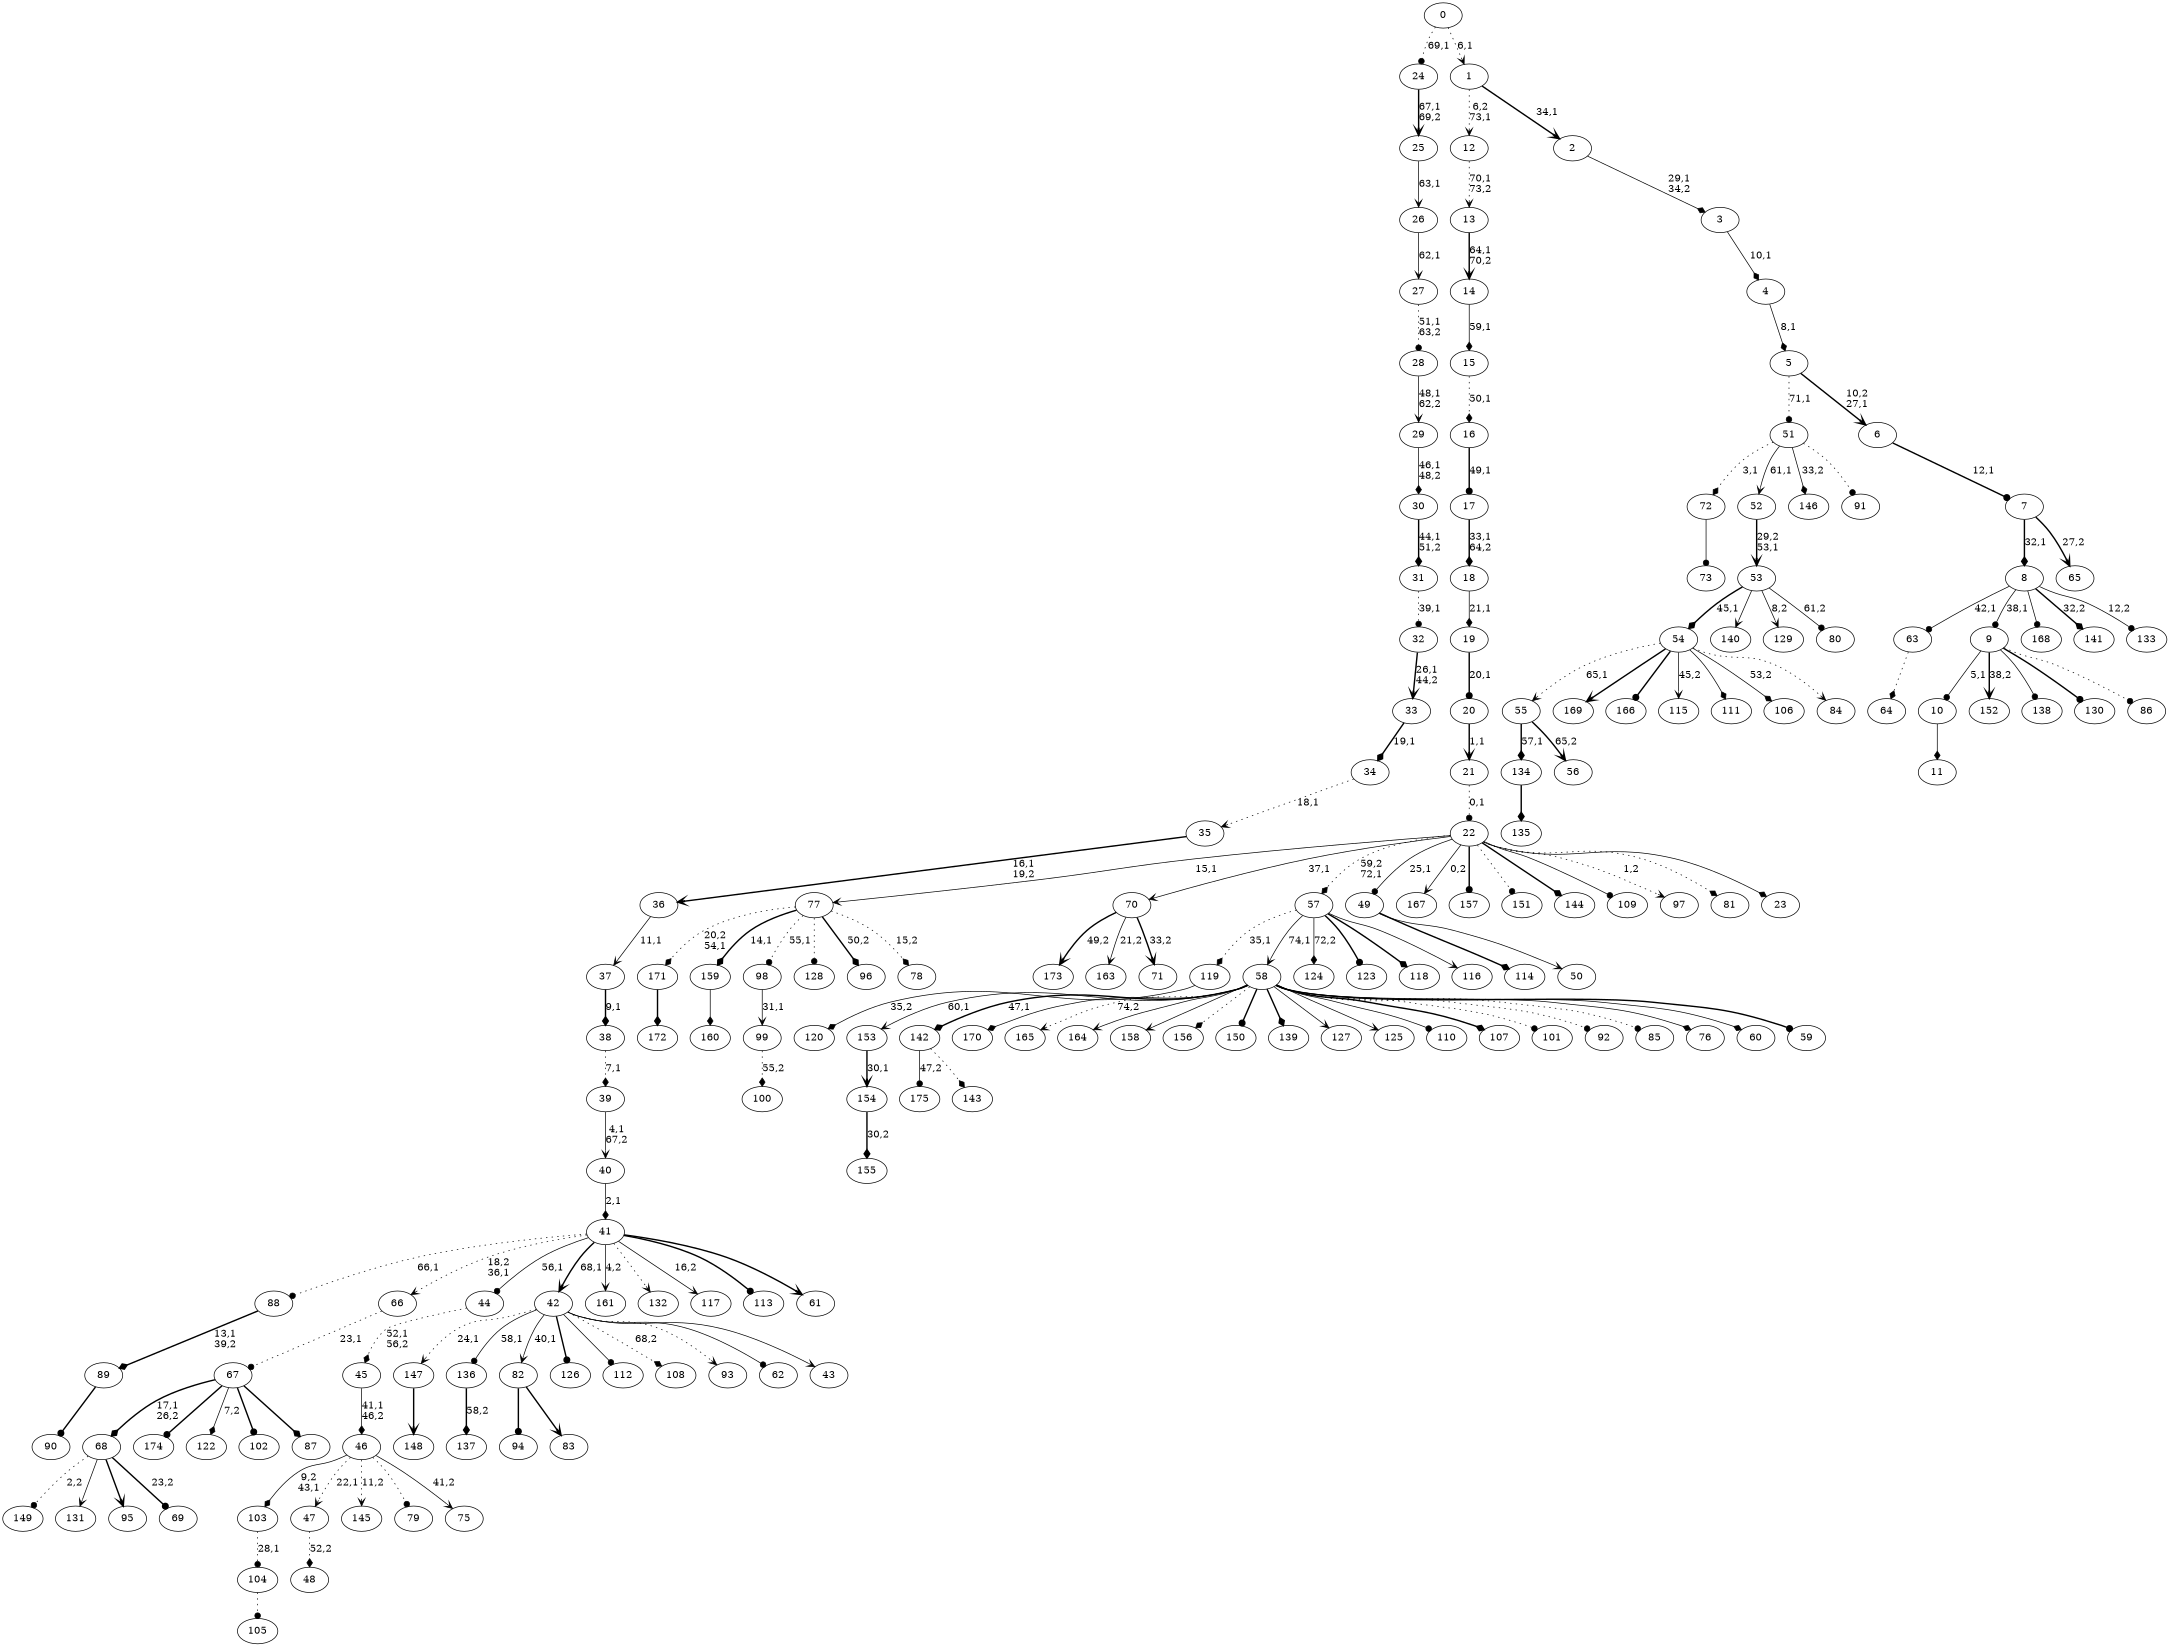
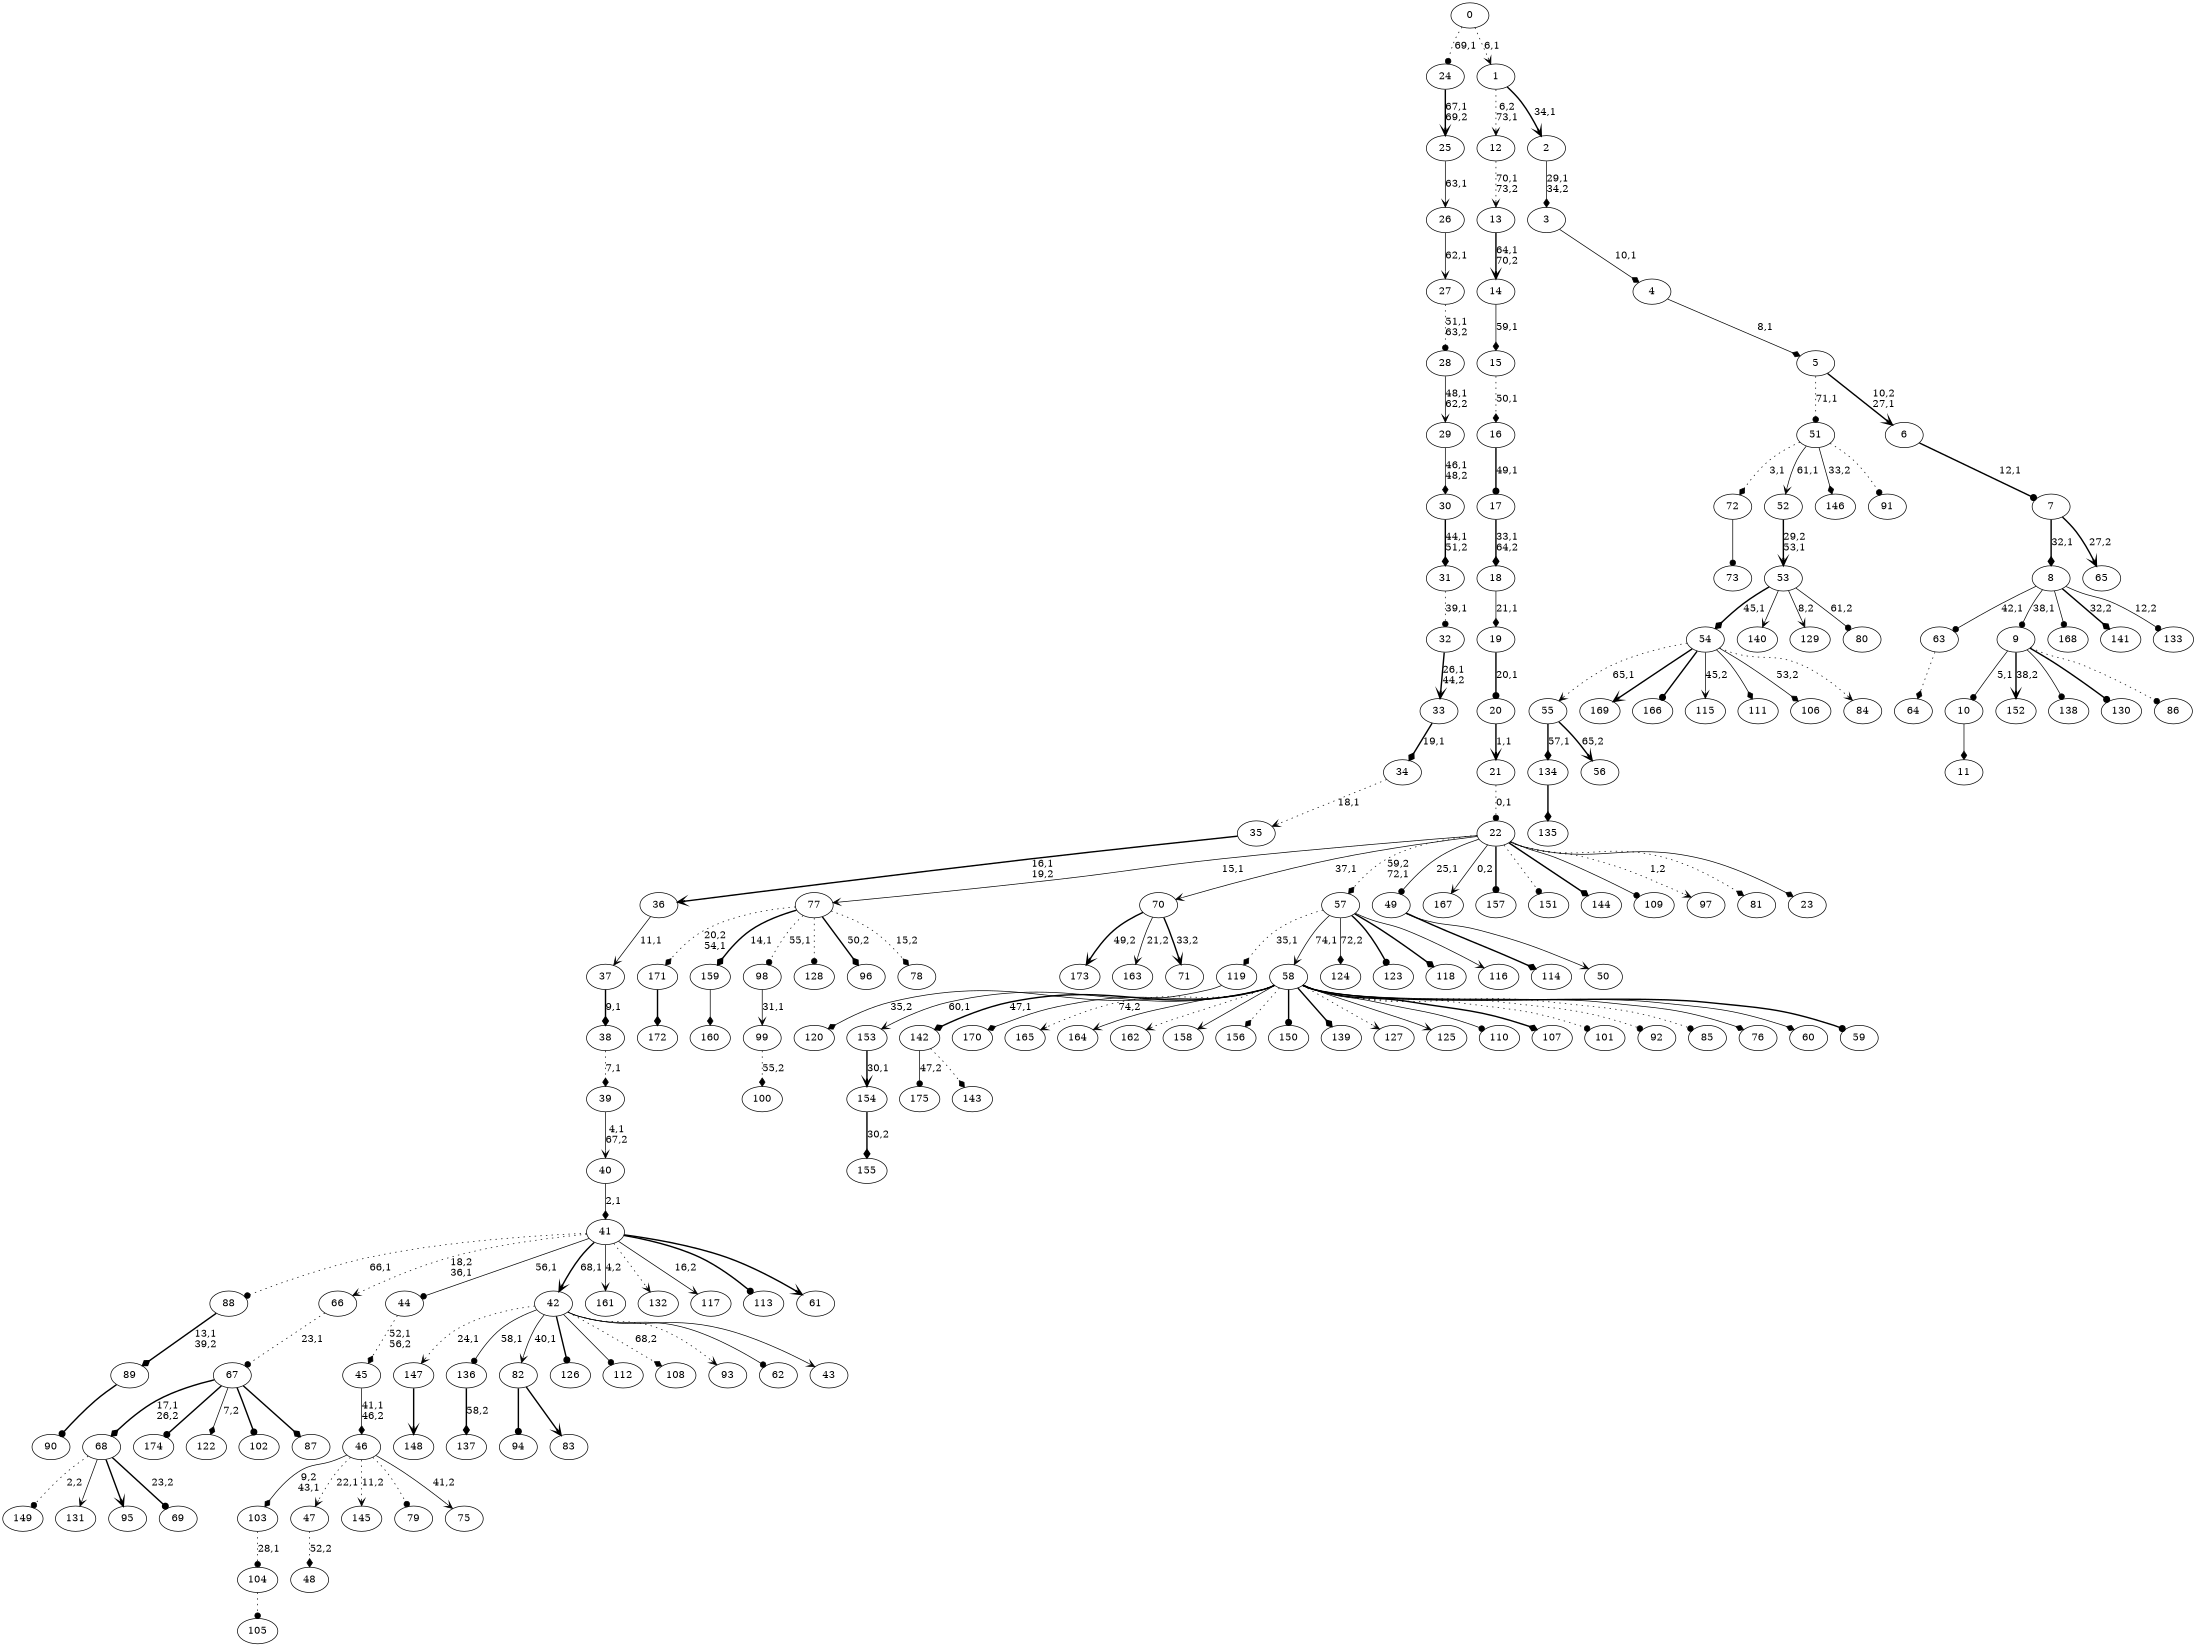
edge "58" -> "127": style solid -> dotted
node "162": added
